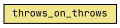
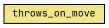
node "throws_on_throws": label "throws_on_throws" -> "throws_on_move"
